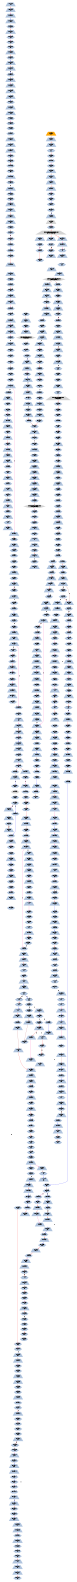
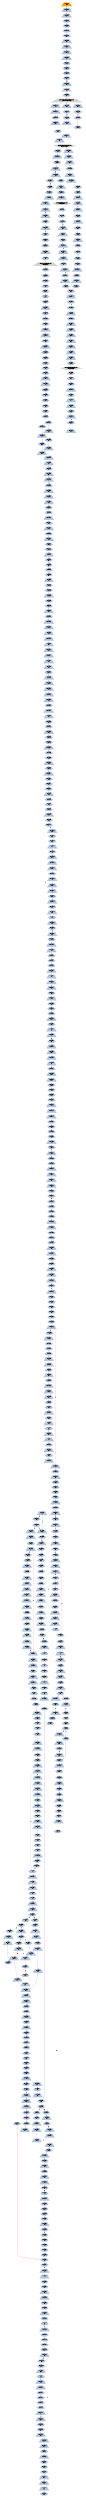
node "0x004db7f6 movl": added
